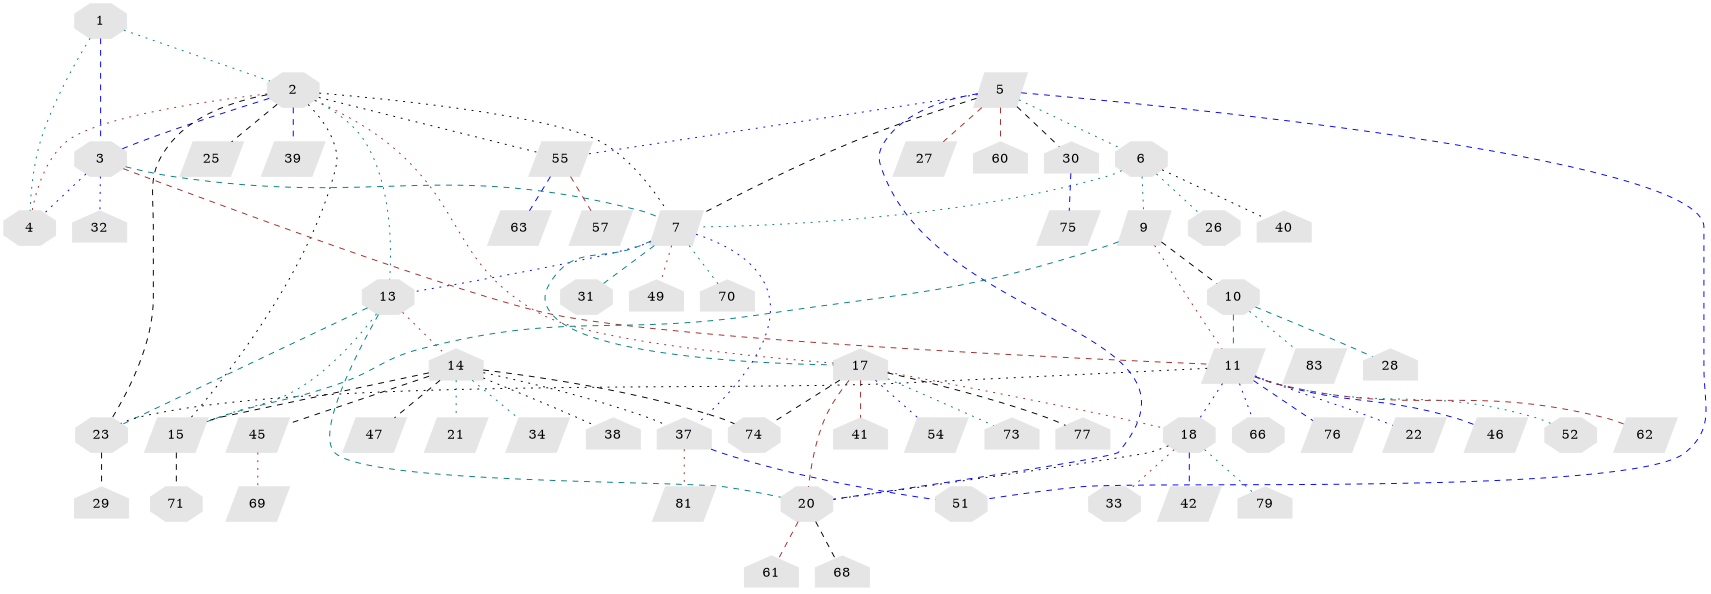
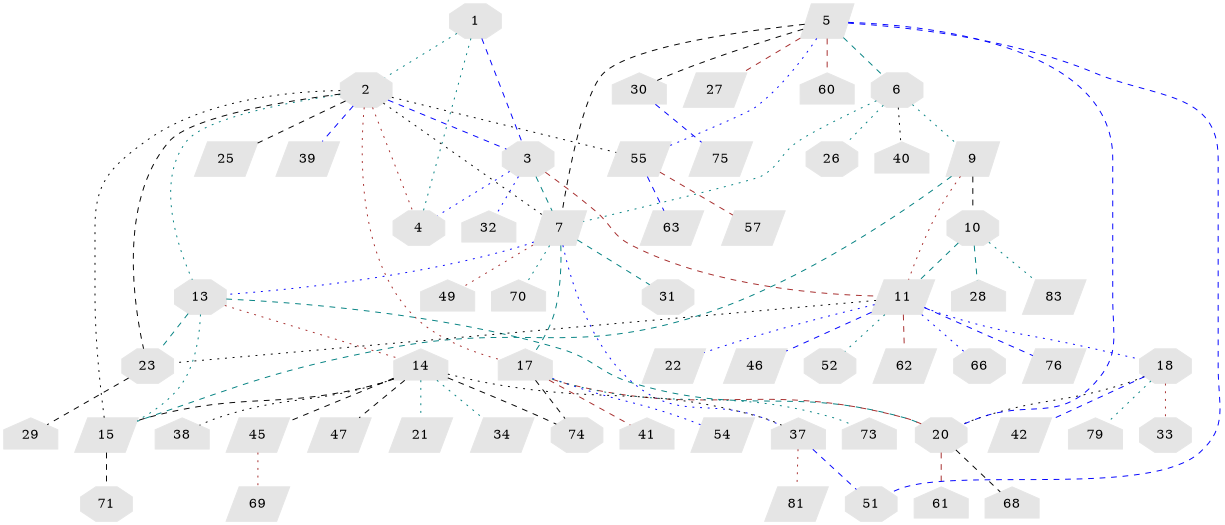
edge "5" -- "6": style dotted -> dashed
edge "17" -- "18": removed
node "77": removed
